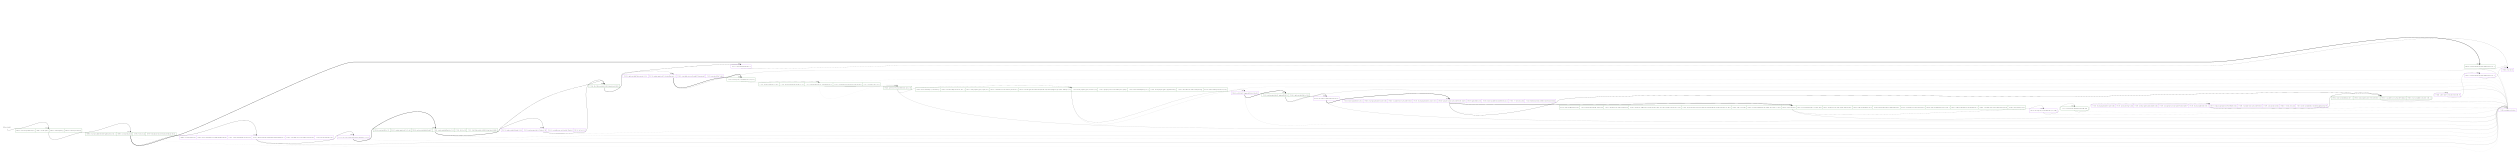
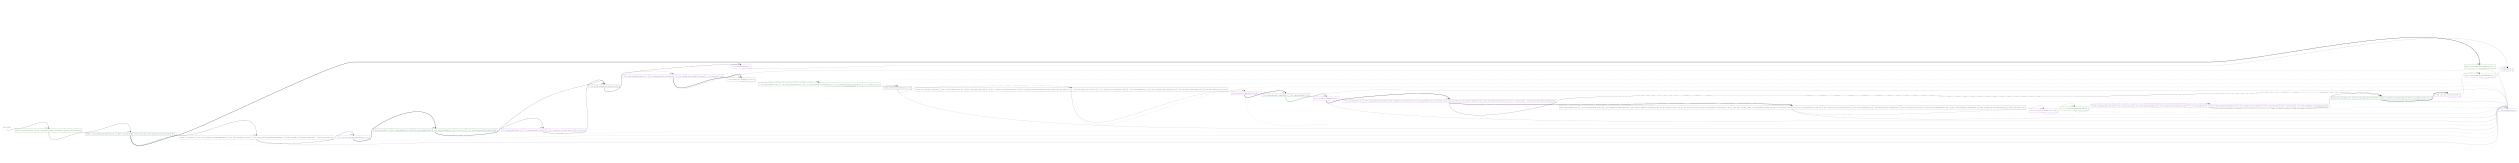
edge "17082: read-variable['body',v37,-]" -> "17086: call-0:0[v37,'removeChild',v38,-]*": color gray -> black
